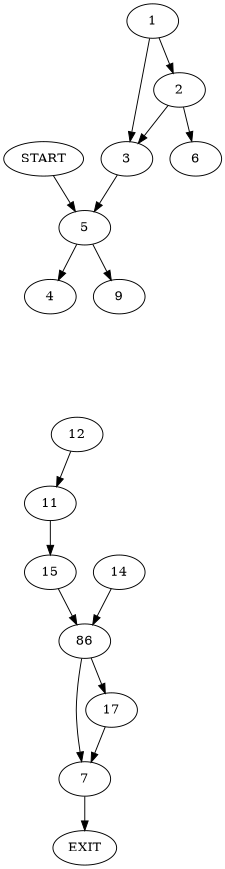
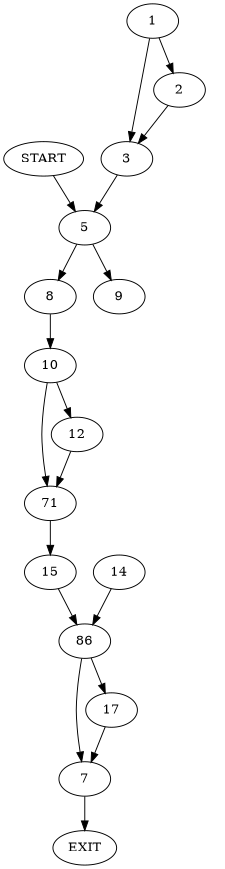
node "6": removed
node "4": label "4" -> "8"
node "10": added
node "11": label "11" -> "71"
